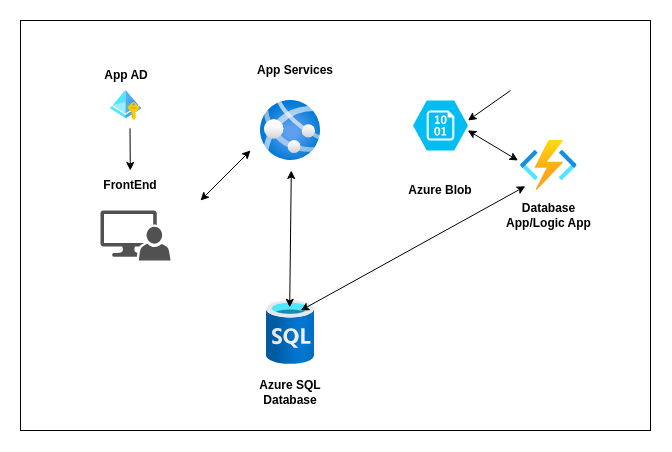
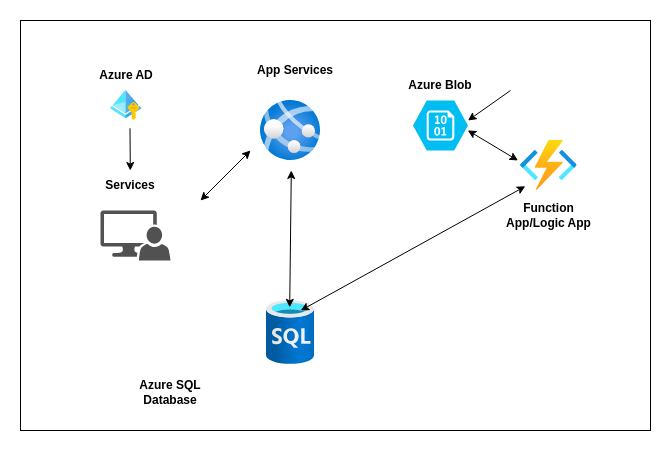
node "App AD": label "App AD" -> "Azure AD"
node "FrontEnd": label "FrontEnd" -> "Services"
node "Azure Blob": moved (441, 191) -> (441, 86)
node "Database App/Logic App": label "Database App/Logic App" -> "Function App/Logic App"
node "Azure SQL Database": moved (291, 393) -> (171, 393)
